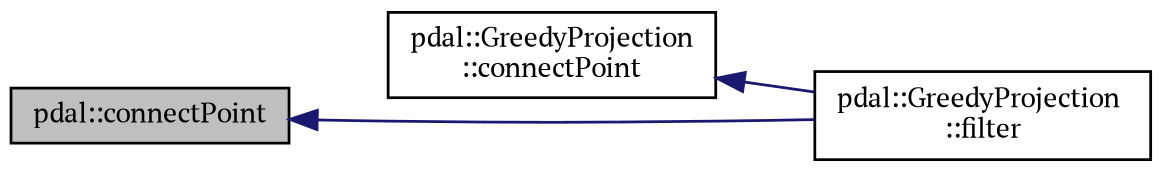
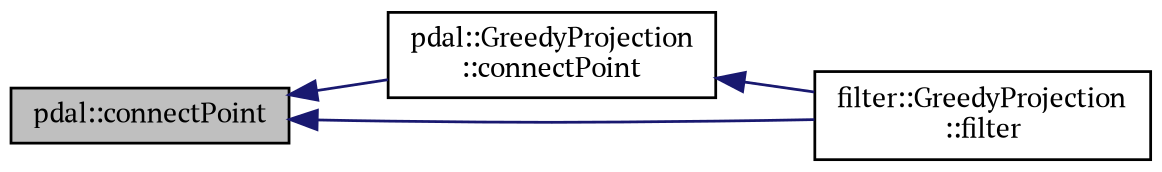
edge "pdal::GreedyProjection ::connectPoint" -> "pdal::connectPoint": added
node "pdal::GreedyProjection ::filter": label "pdal::GreedyProjection ::filter" -> "filter::GreedyProjection ::filter"
